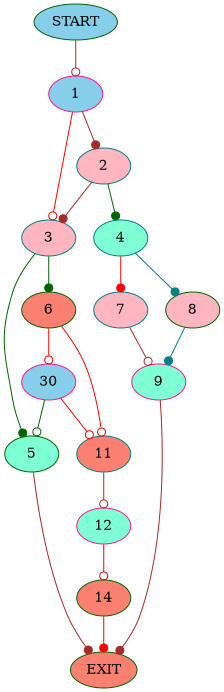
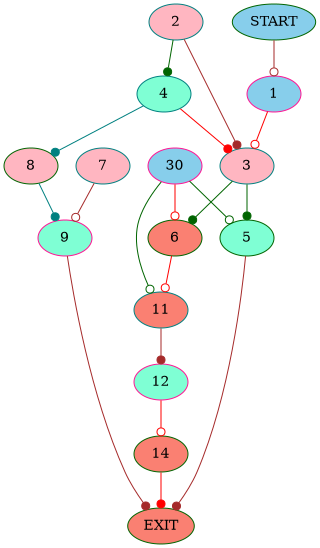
edge "1" -> "2": removed
edge "4" -> "7": now "4" -> "3"
edge "6" -> "30": reversed
edge "30" -> "11": color red -> darkgreen
edge "11" -> "12": arrowhead odot -> dot
